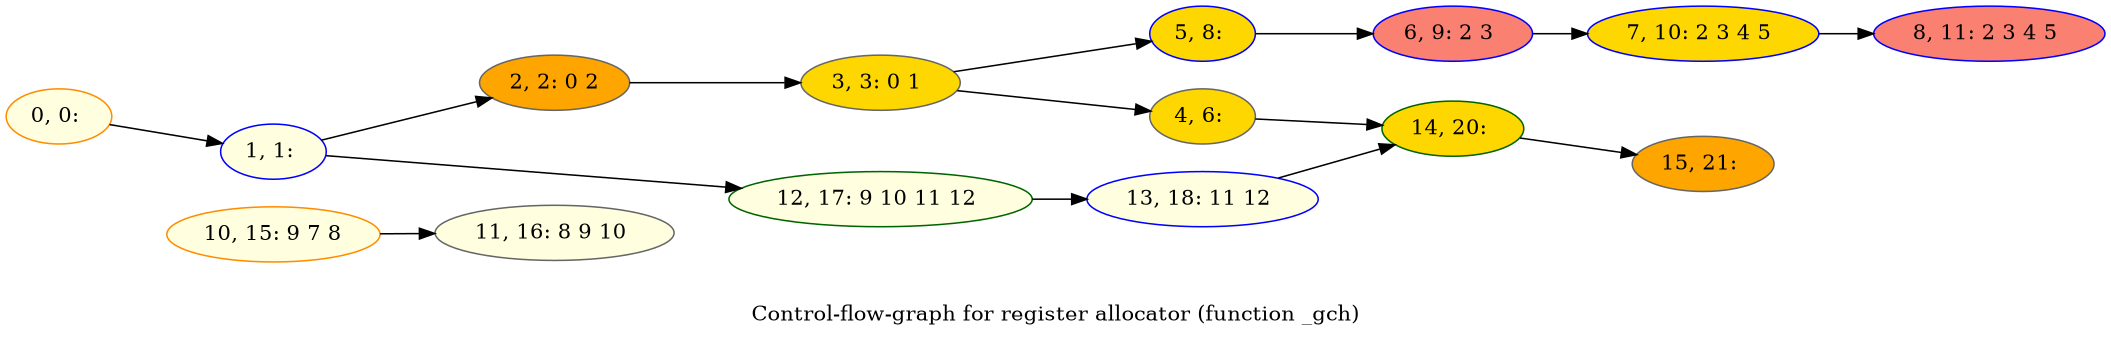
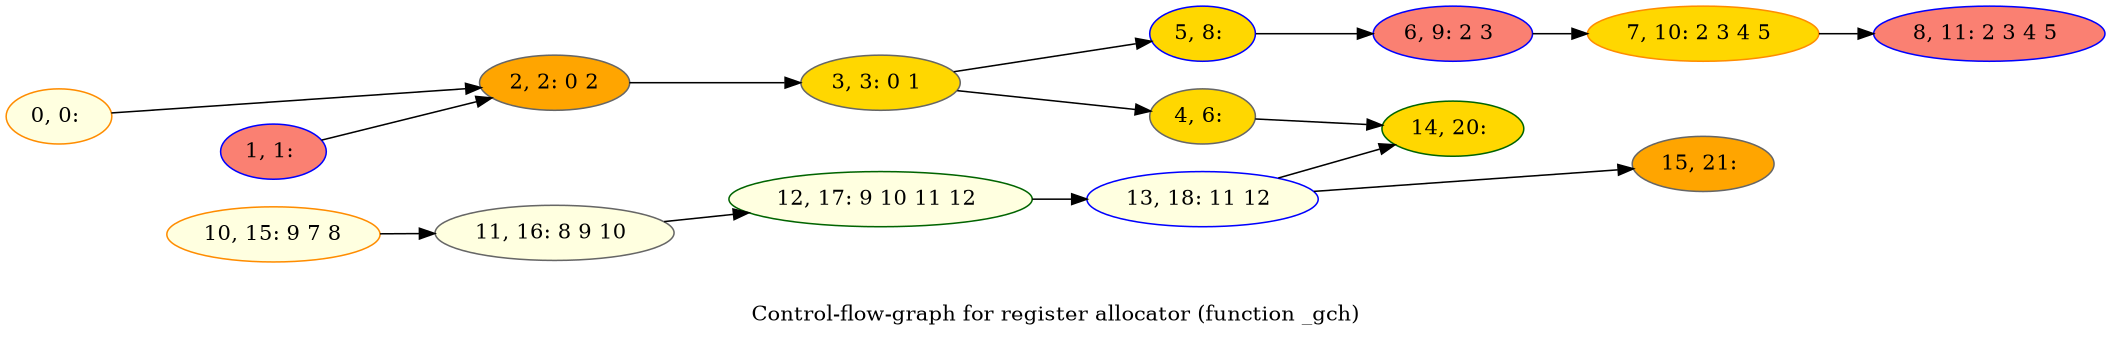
node "7, 10: 2 3 4 5": color blue -> darkorange
edge "0, 0:" -> "1, 1:": now "0, 0:" -> "2, 2: 0 2"
edge "14, 20:" -> "15, 21:": now "13, 18: 11 12" -> "15, 21:"
node "1, 1:": fillcolor lightyellow -> salmon
edge "1, 1:" -> "12, 17: 9 10 11 12": now "11, 16: 8 9 10" -> "12, 17: 9 10 11 12"
